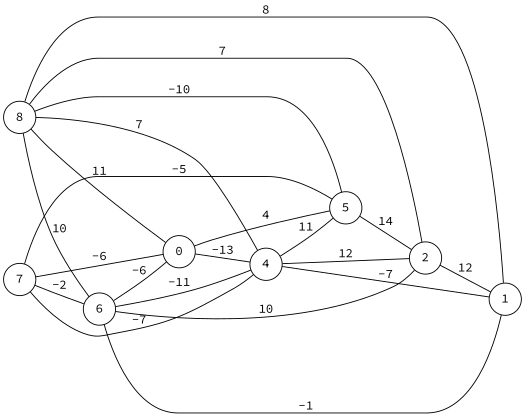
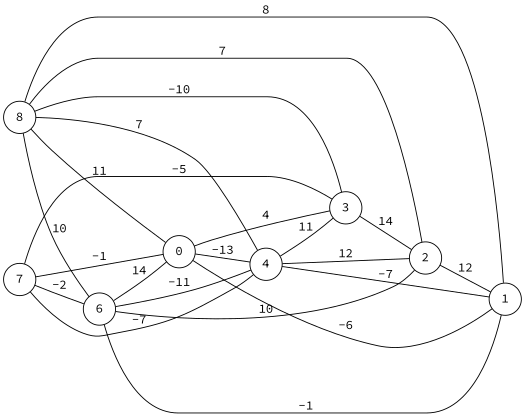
node "5": label "5" -> "3"
edge "0" -- "7": label "-6" -> "-1"
edge "0" -- "6": label "-6" -> "14"
edge "0" -- "1": added, label "-6"
